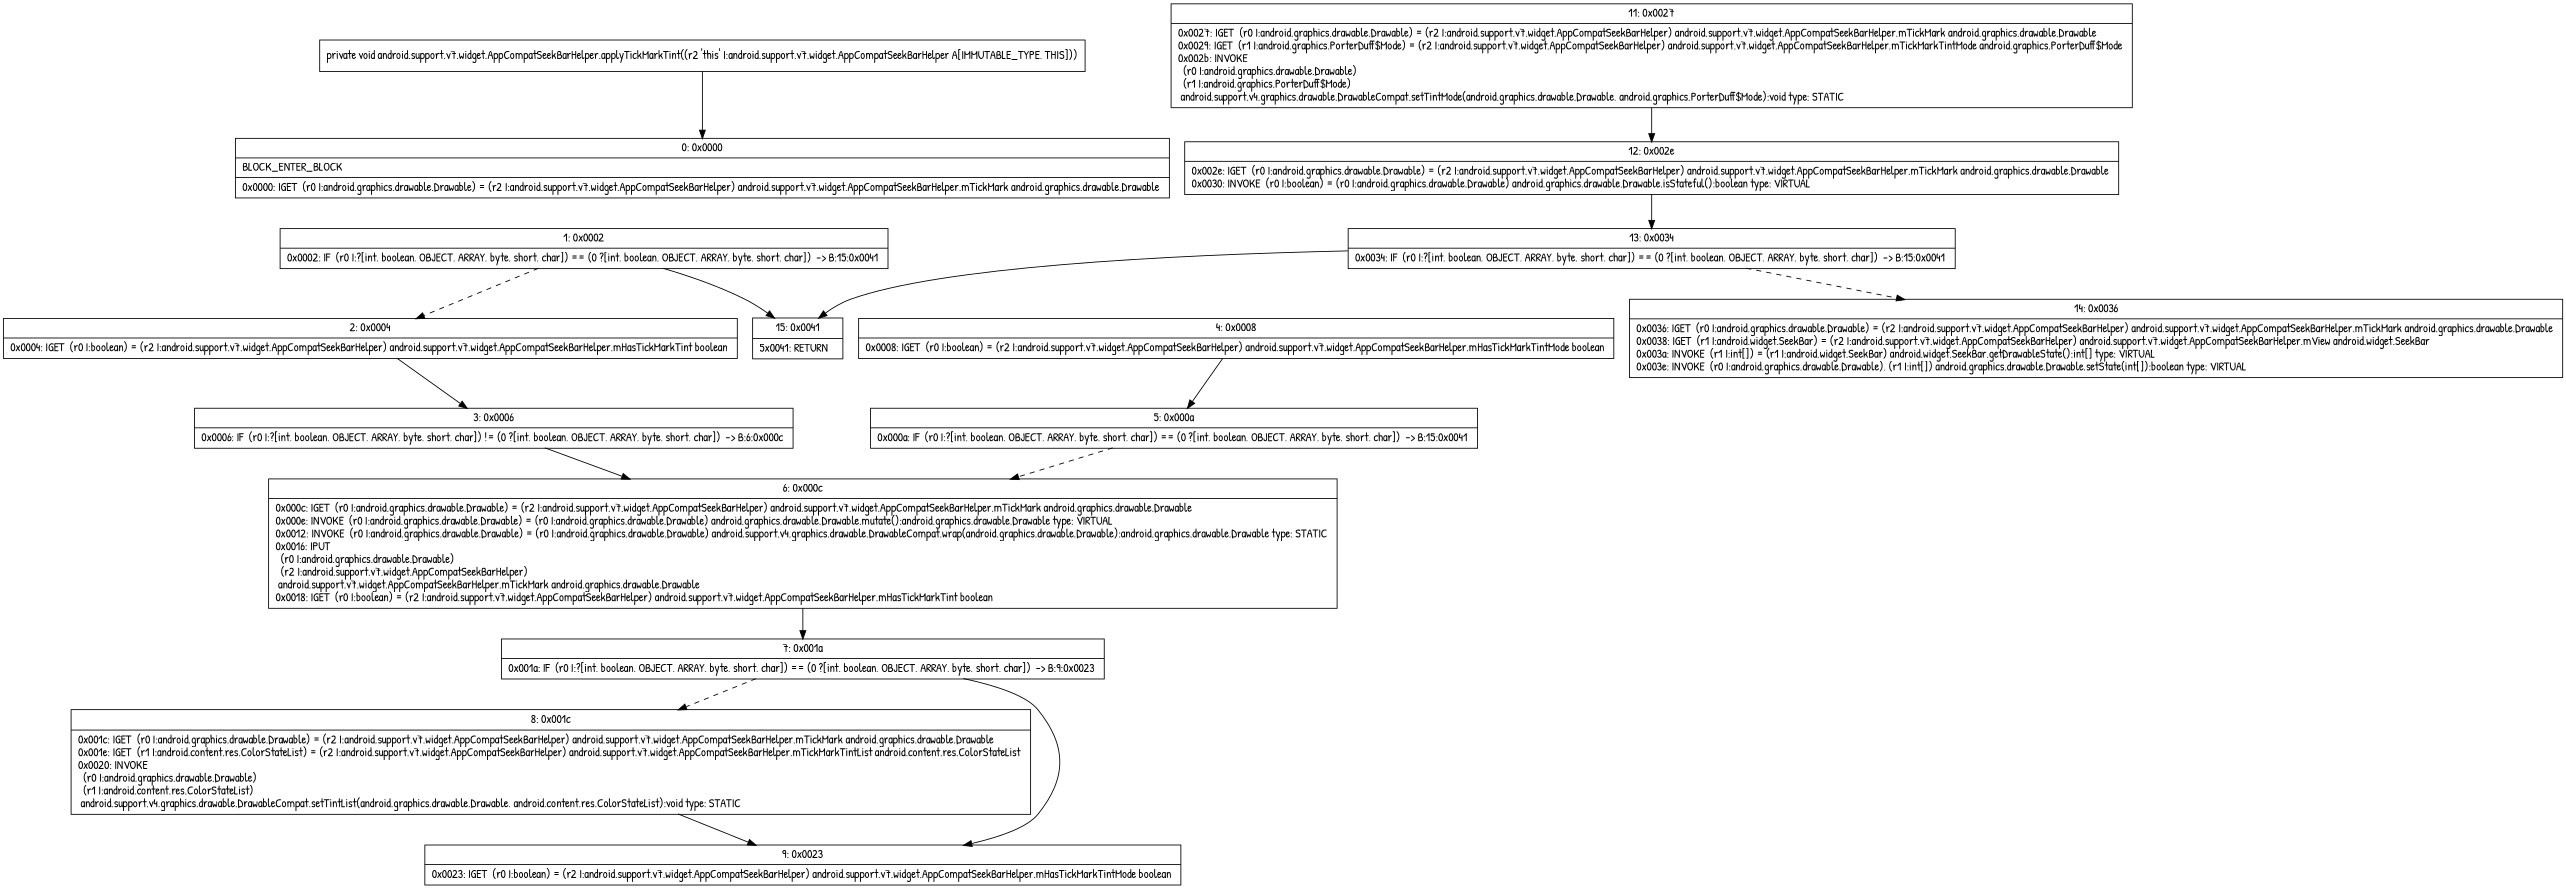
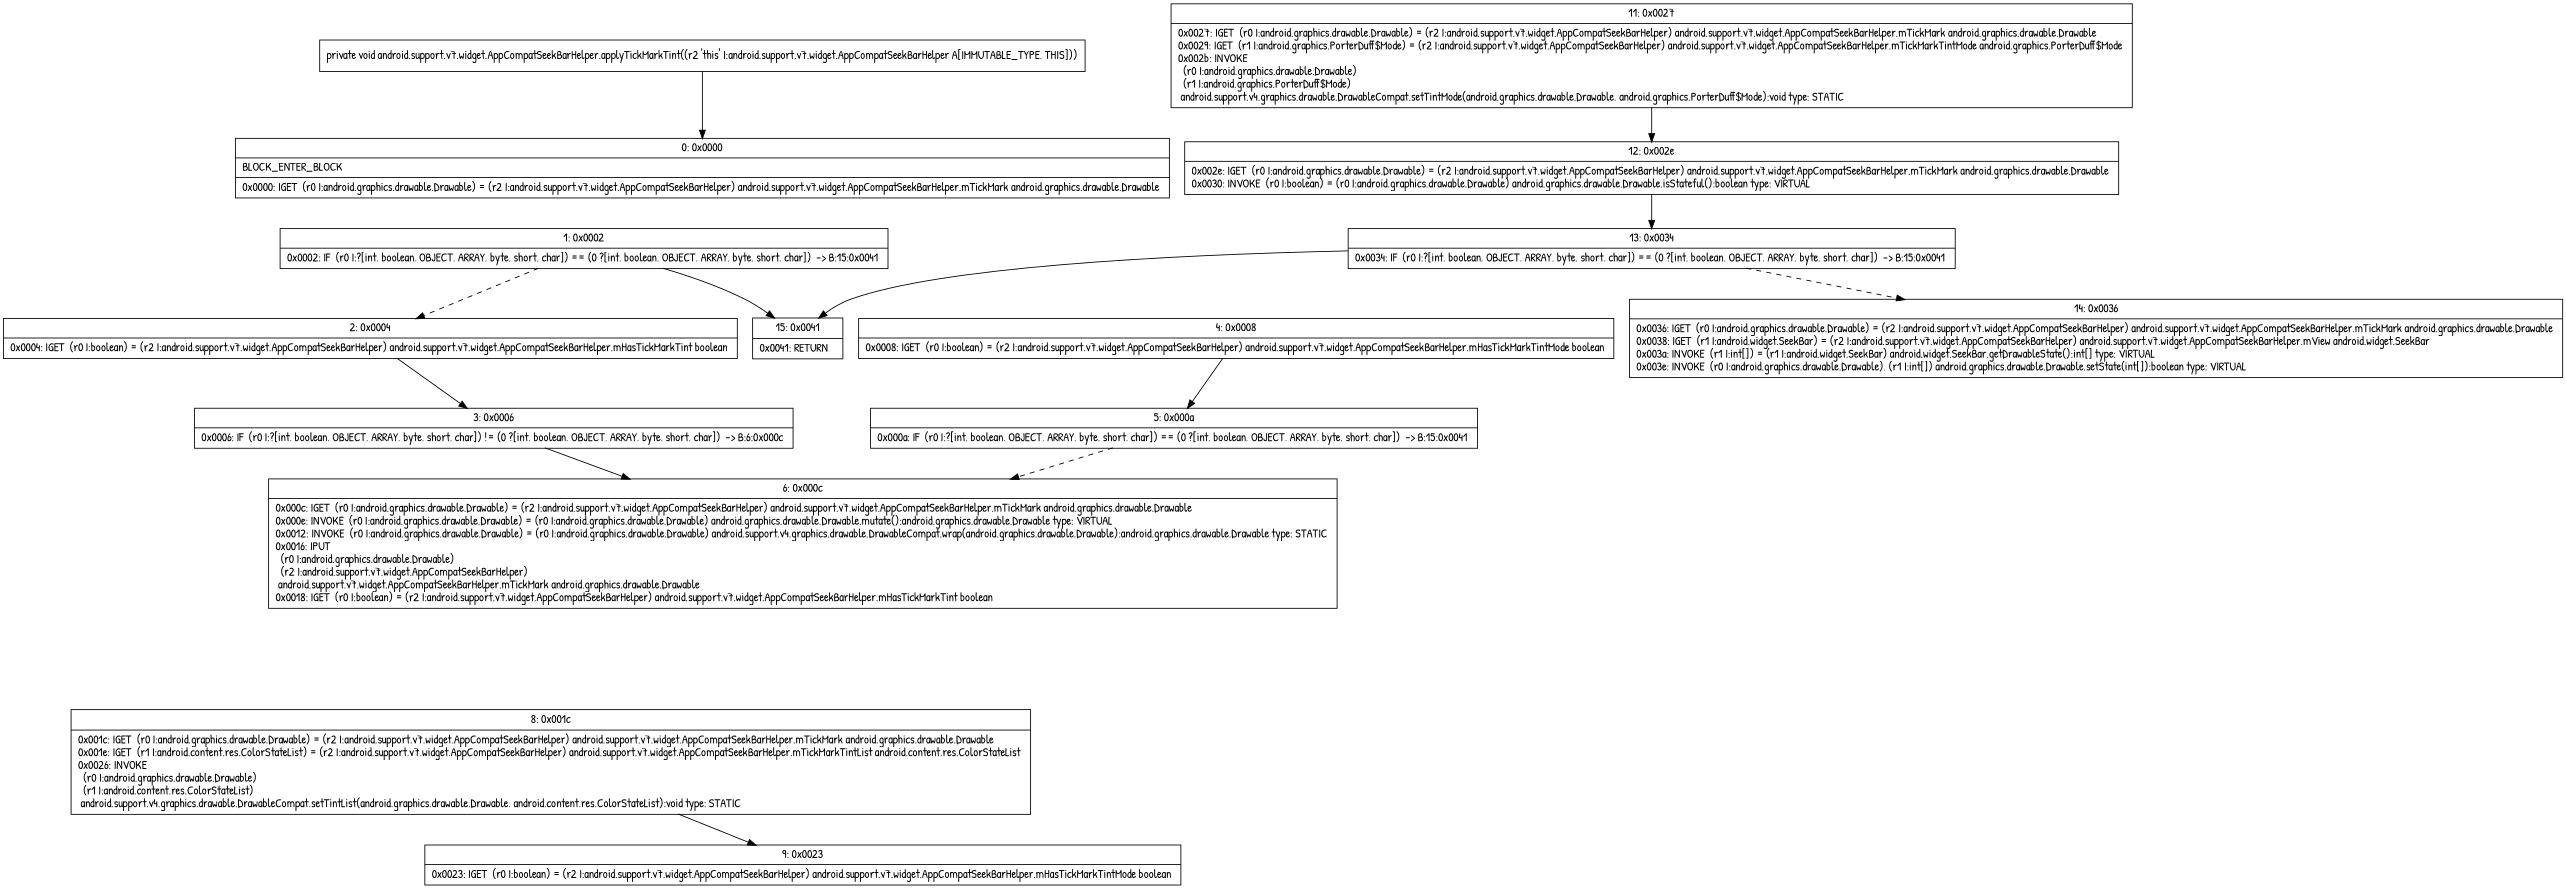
node "15: 0x0041": text "5x0041: RETURN" -> "0x0041: RETURN"
node "7: 0x001a": removed
node "8: 0x001c": text "0x0020: INVOKE" -> "0x0026: INVOKE"
